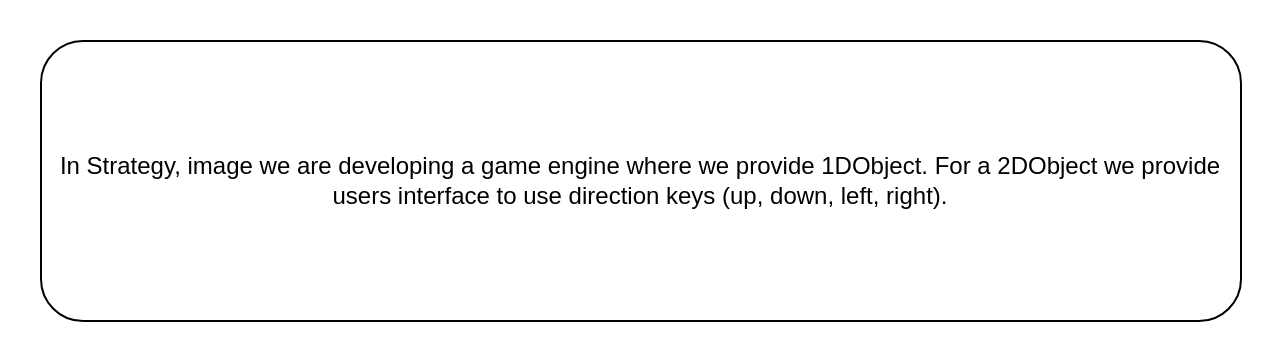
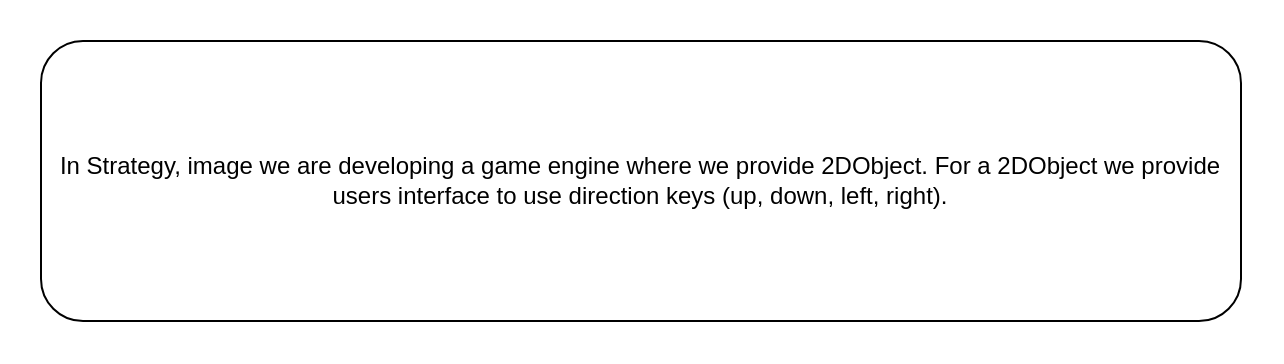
node "In Strategy, image we are developing a game engine where we provide 1DObject. For a 2DObject we provide users interface to use direction keys (up, down, left, right).": label "In Strategy, image we are developing a game engine where we provide 1DObject. For a 2DObject we provide users interface to use direction keys (up, down, left, right)." -> "In Strategy, image we are developing a game engine where we provide 2DObject. For a 2DObject we provide users interface to use direction keys (up, down, left, right)."
